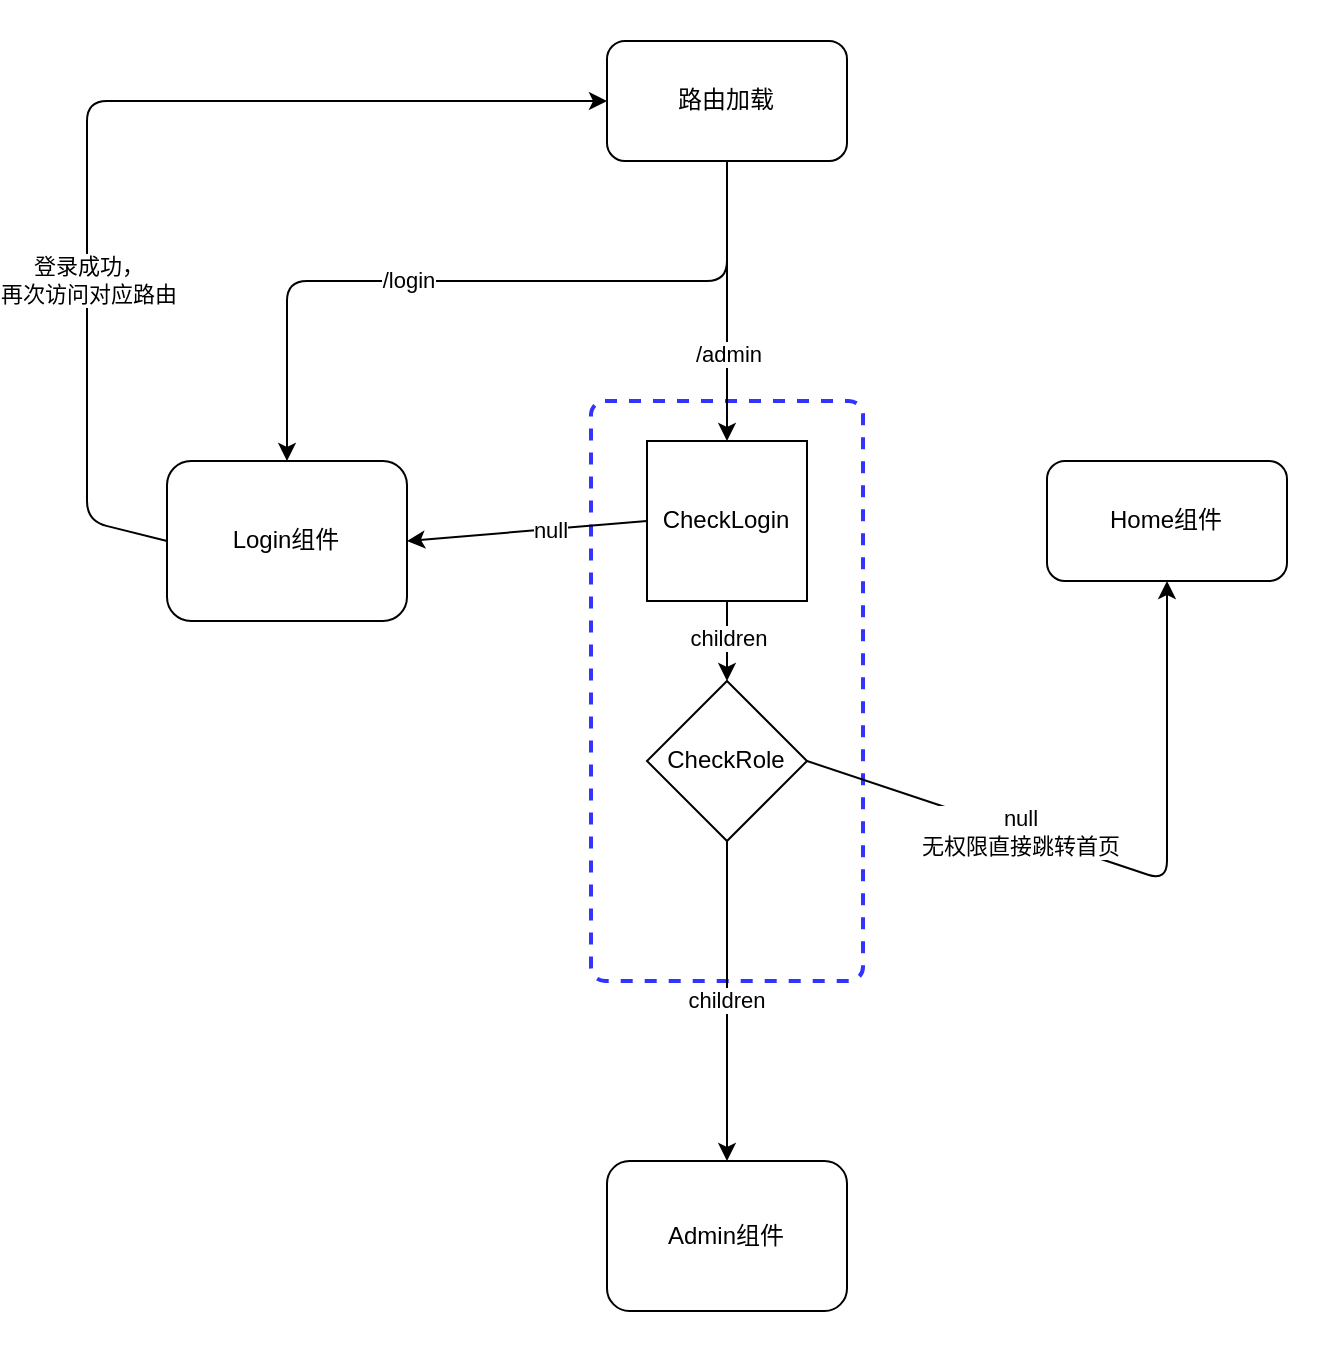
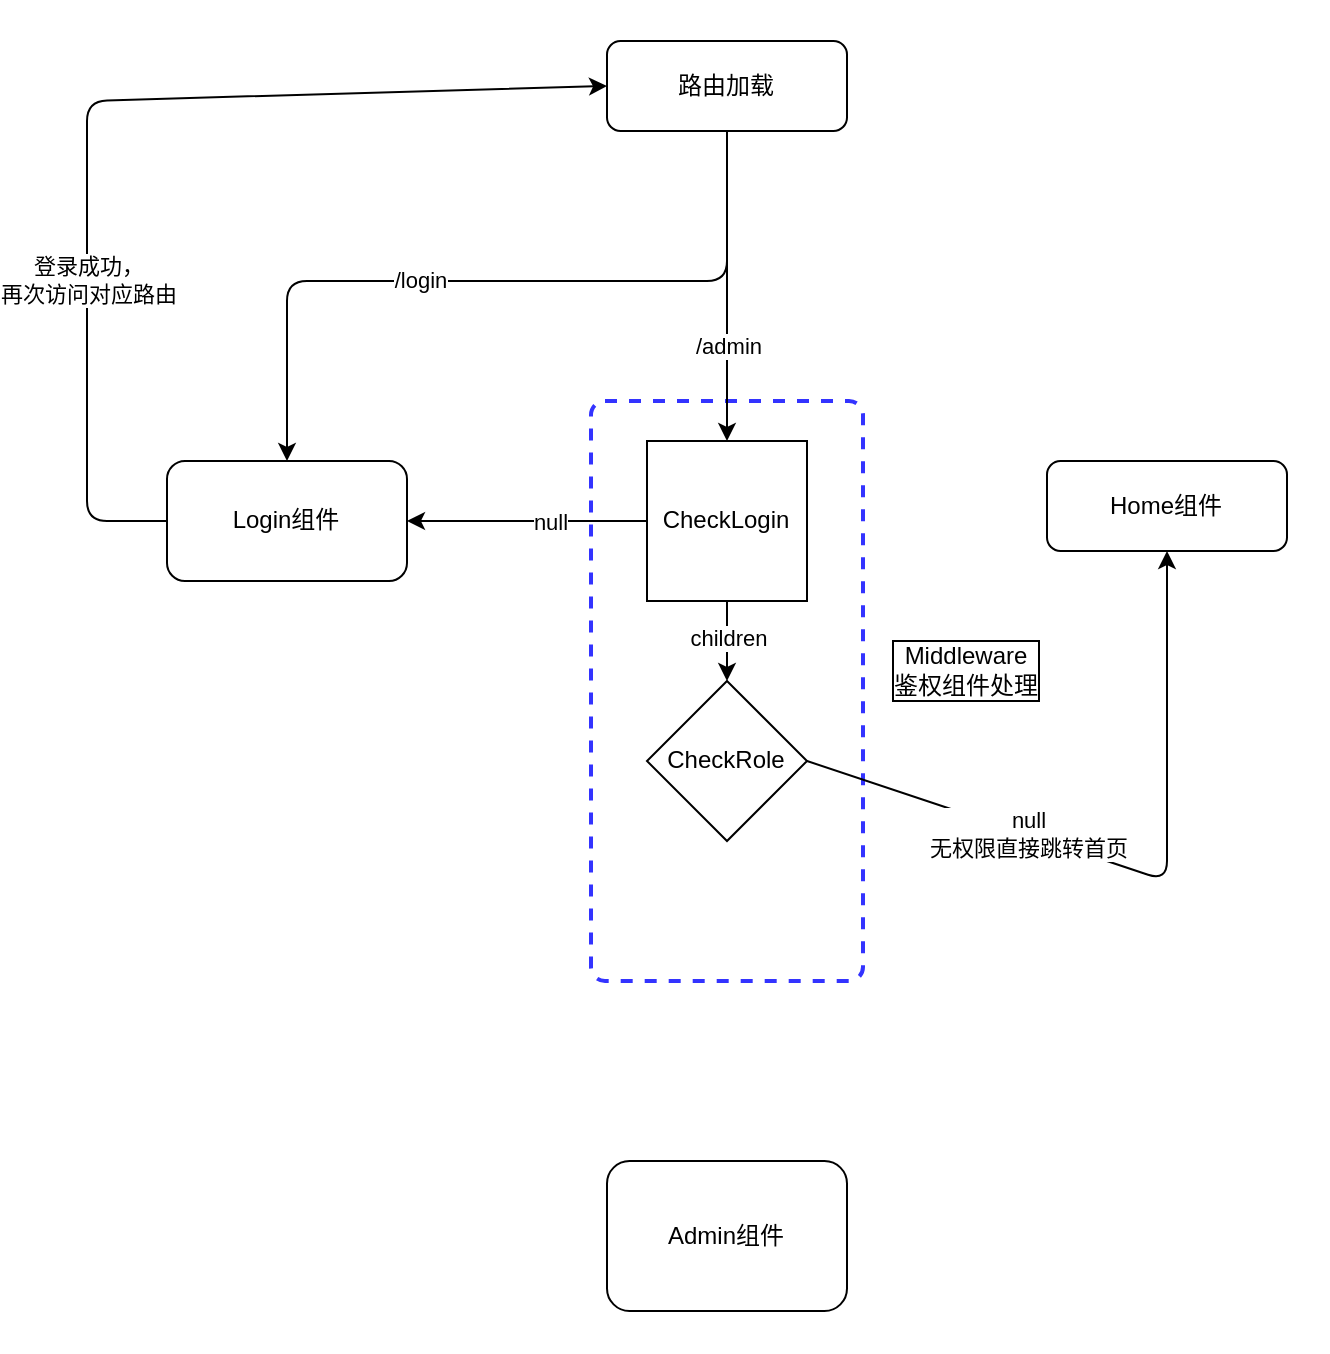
node "路由加载": size 240x120 -> 240x90
node "Home组件": size 240x120 -> 240x90
node "Login组件": size 240x160 -> 240x120
node "Middleware 鉴权组件处理": added
edge "CheckRole" -> "Admin组件": removed, label "children"
